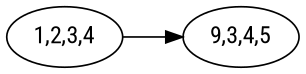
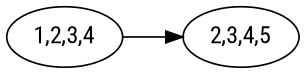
node "9,3,4,5": label "9,3,4,5" -> "2,3,4,5"
